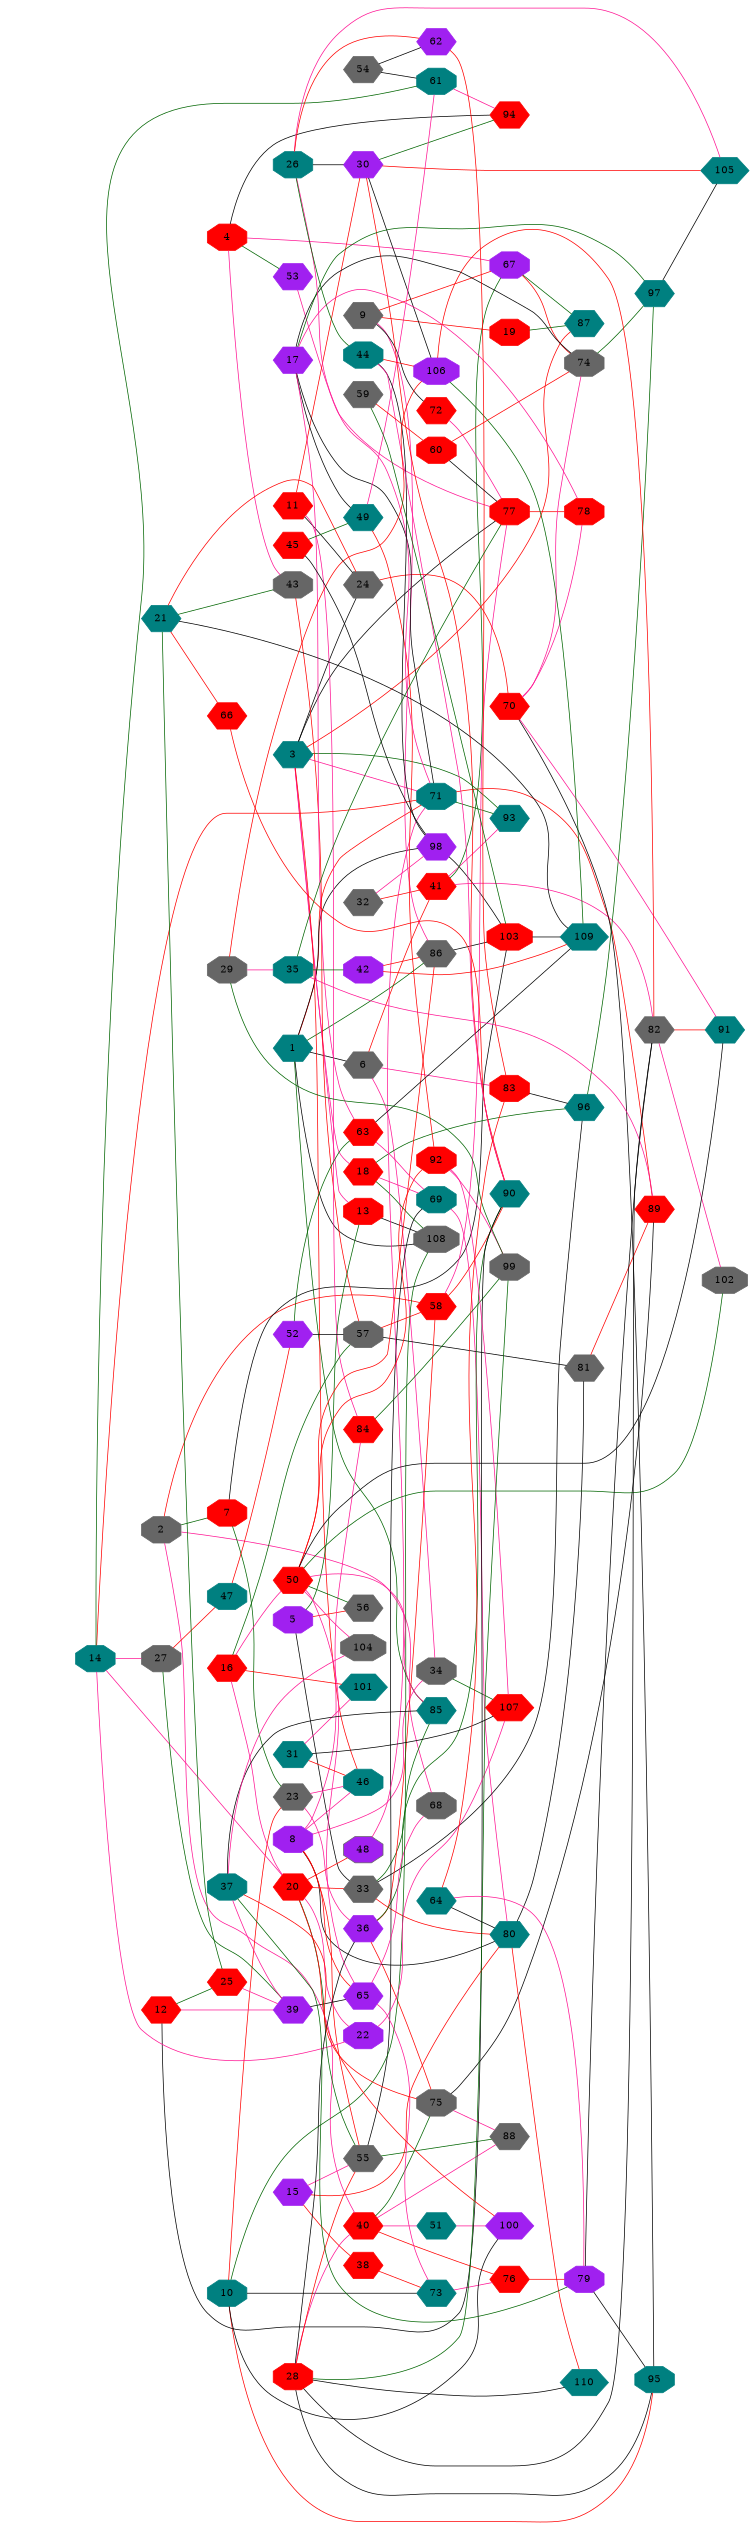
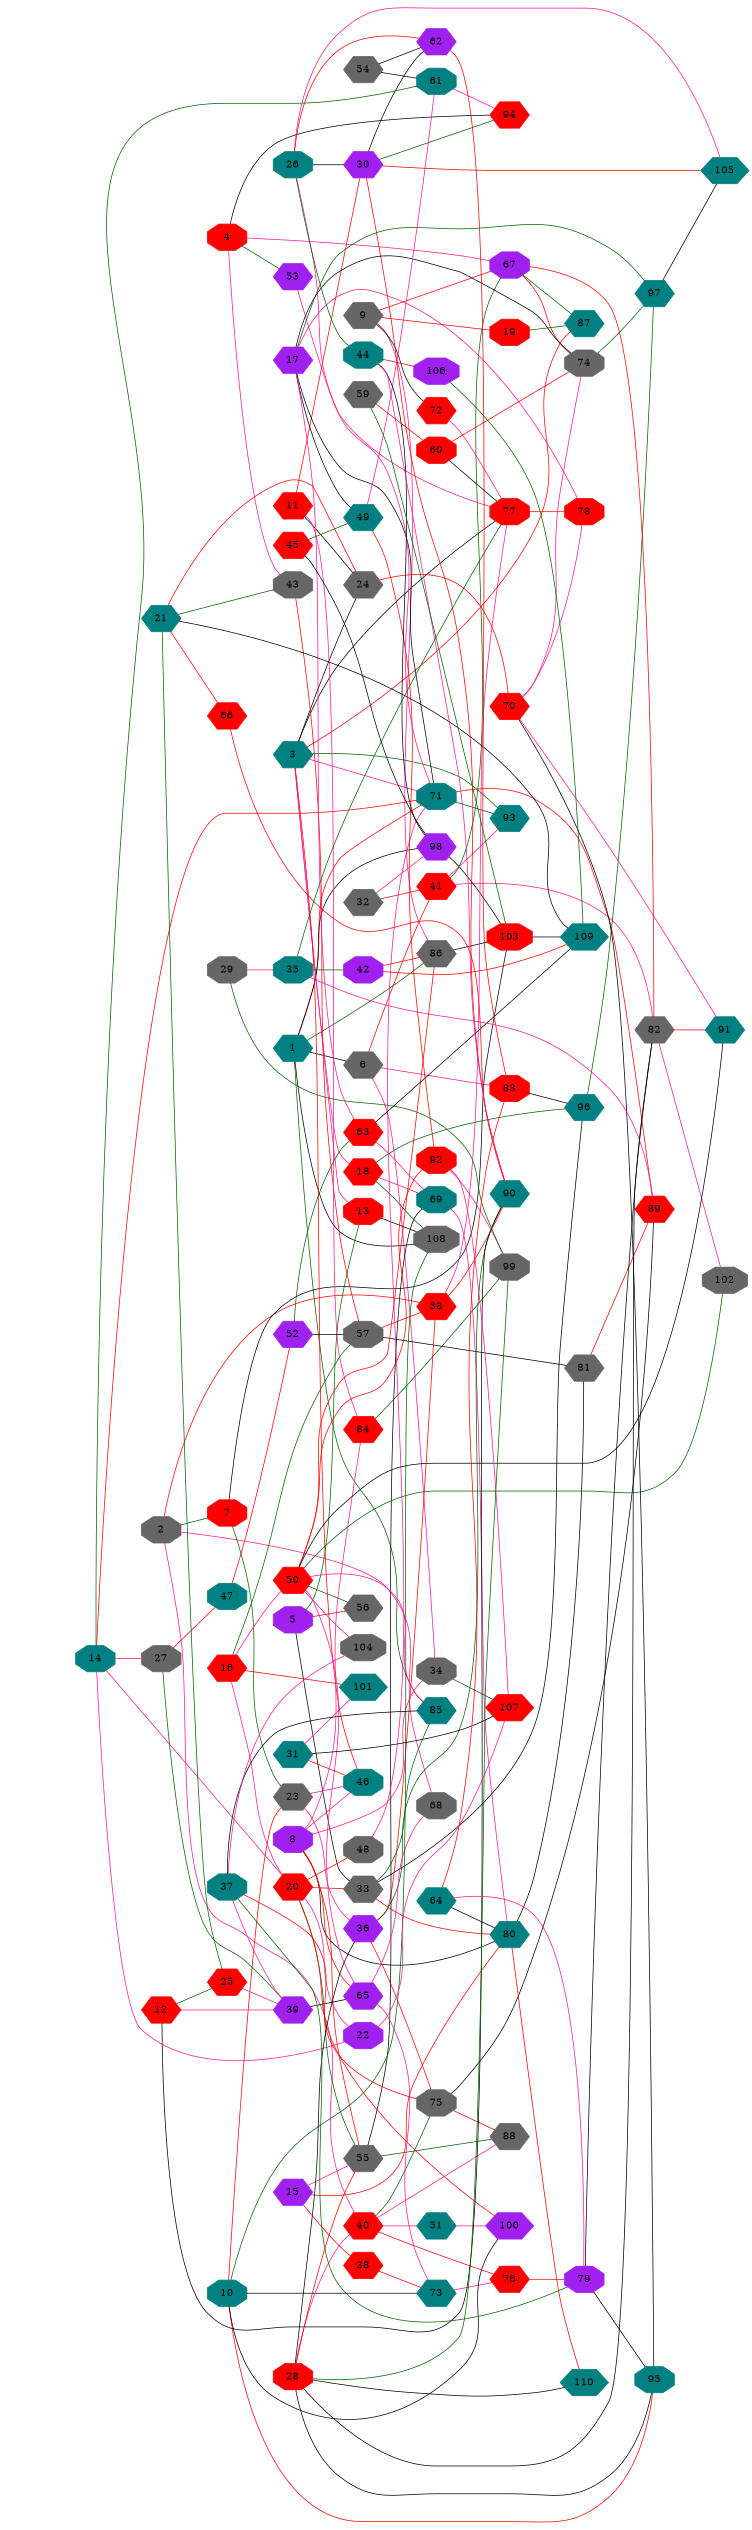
edge "30" -- "106": now "30" -- "62"
edge "106" -- "82": now "67" -- "82"
edge "106" -- "29": removed
node "48": fillcolor purple -> gray40
edge "75" -- "88": color deeppink -> red
